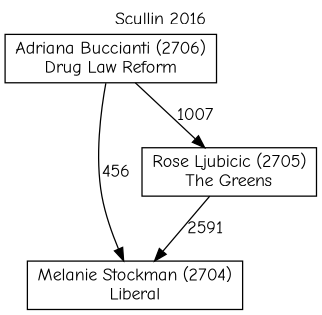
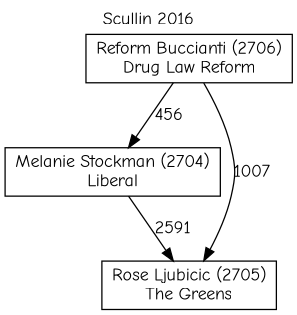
node "Adriana Buccianti (2706) Drug Law Reform": label "Adriana Buccianti (2706) Drug Law Reform" -> "Reform Buccianti (2706) Drug Law Reform"
edge "Rose Ljubicic (2705) The Greens" -> "Melanie Stockman (2704) Liberal": reversed
